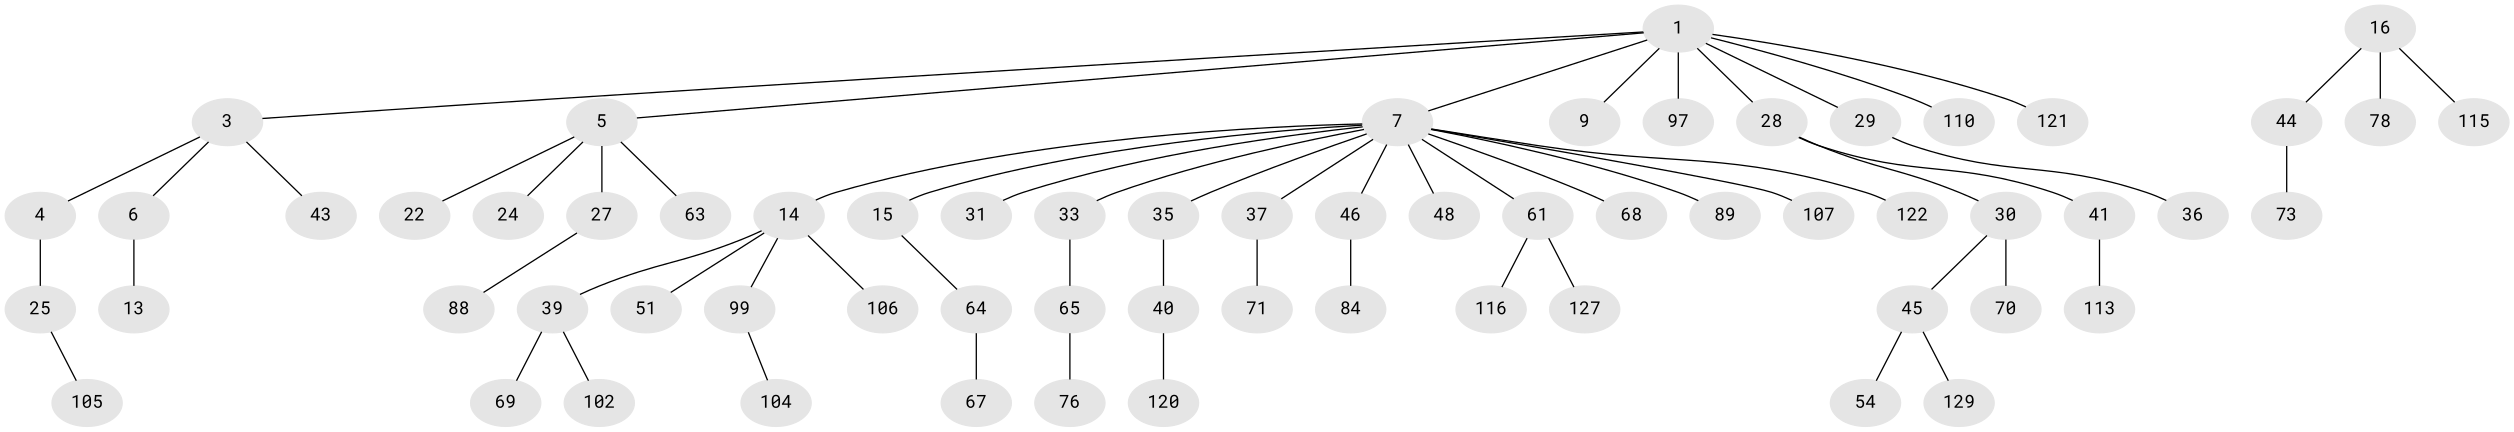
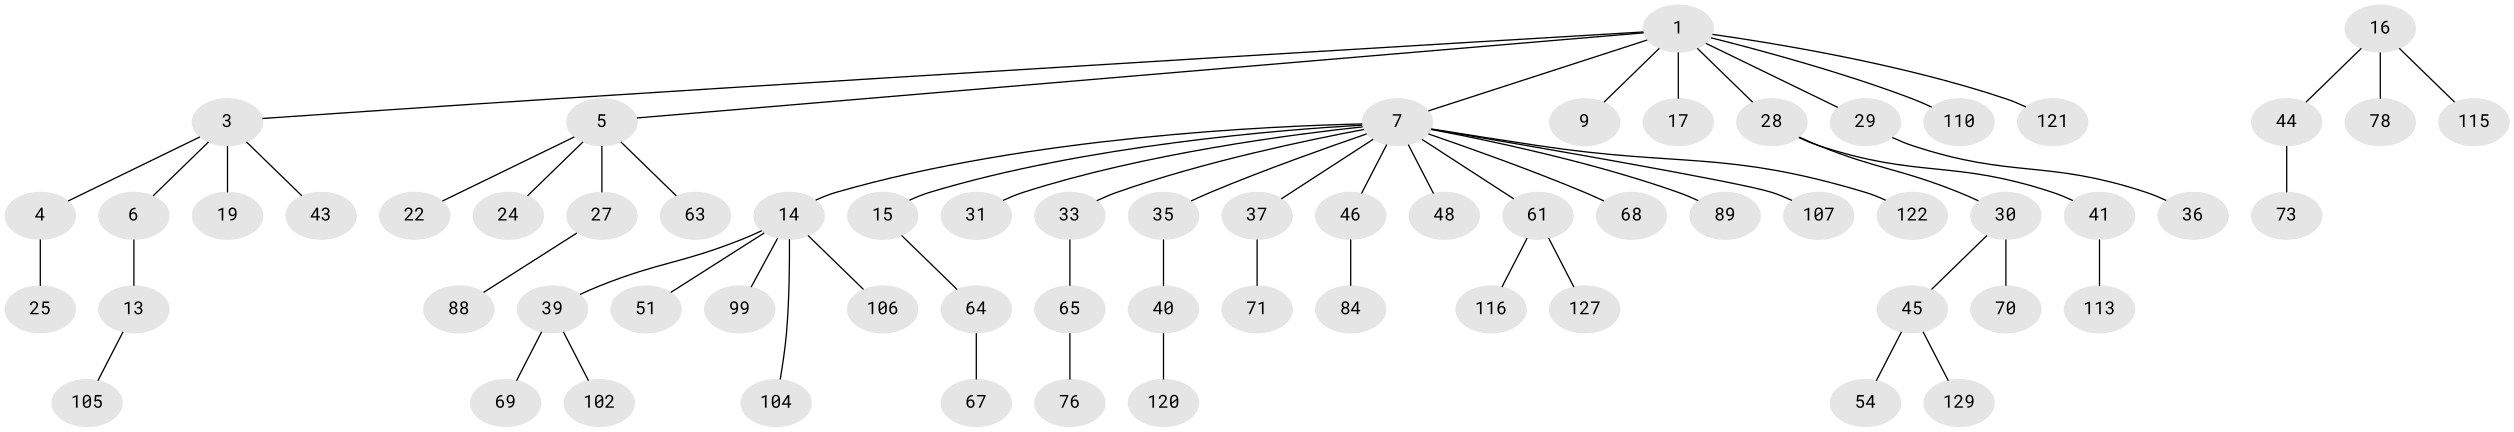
node "97": label "97" -> "17"
node "19": added
edge "25" -- "105": now "13" -- "105"
edge "99" -- "104": now "14" -- "104"
